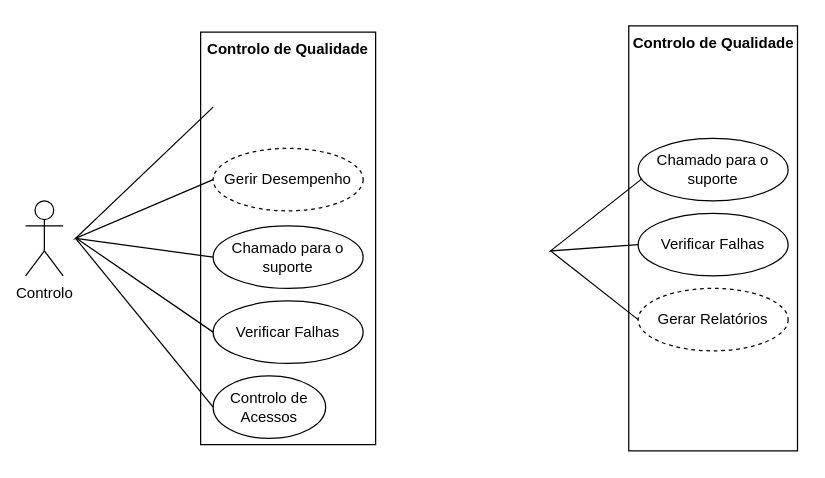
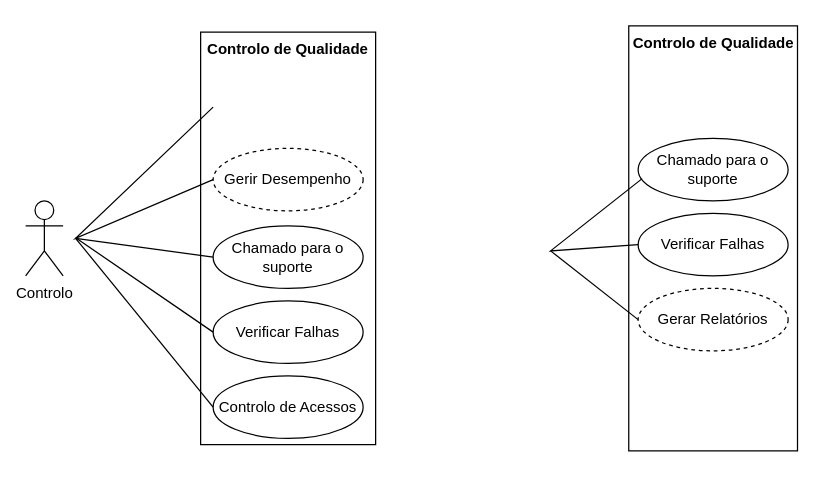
node "Controlo de Acessos": size 113x63 -> 150x63
